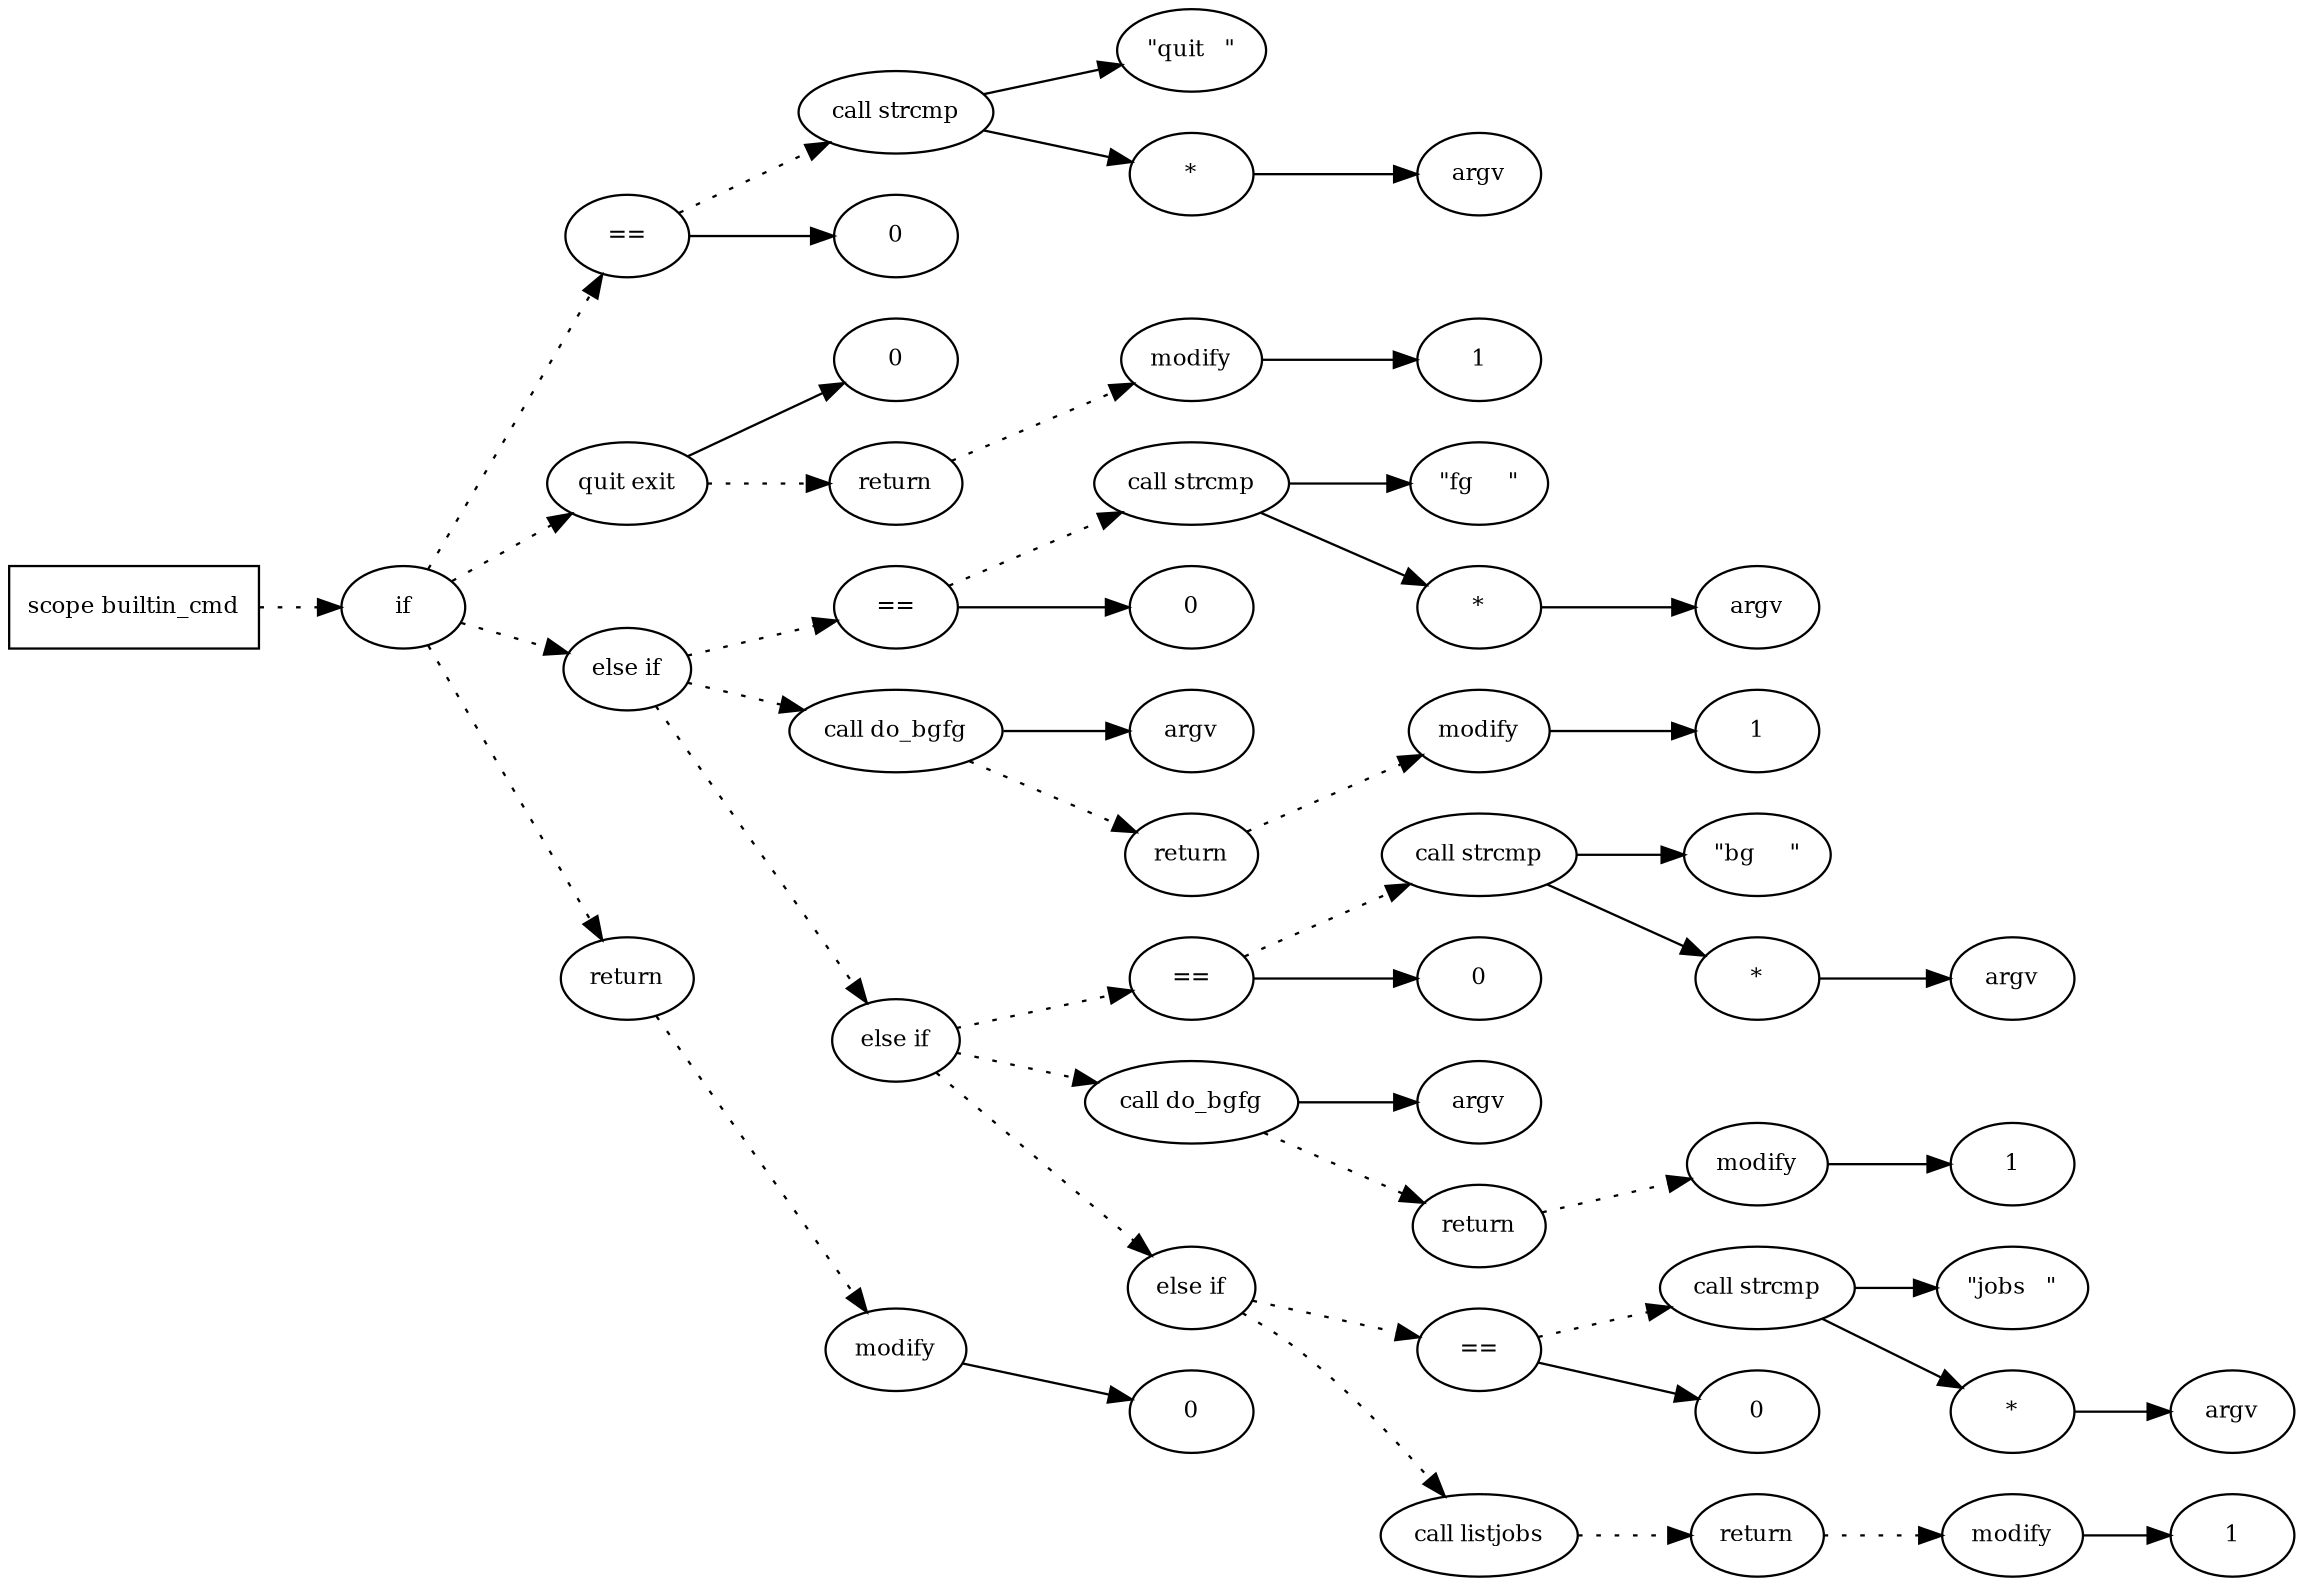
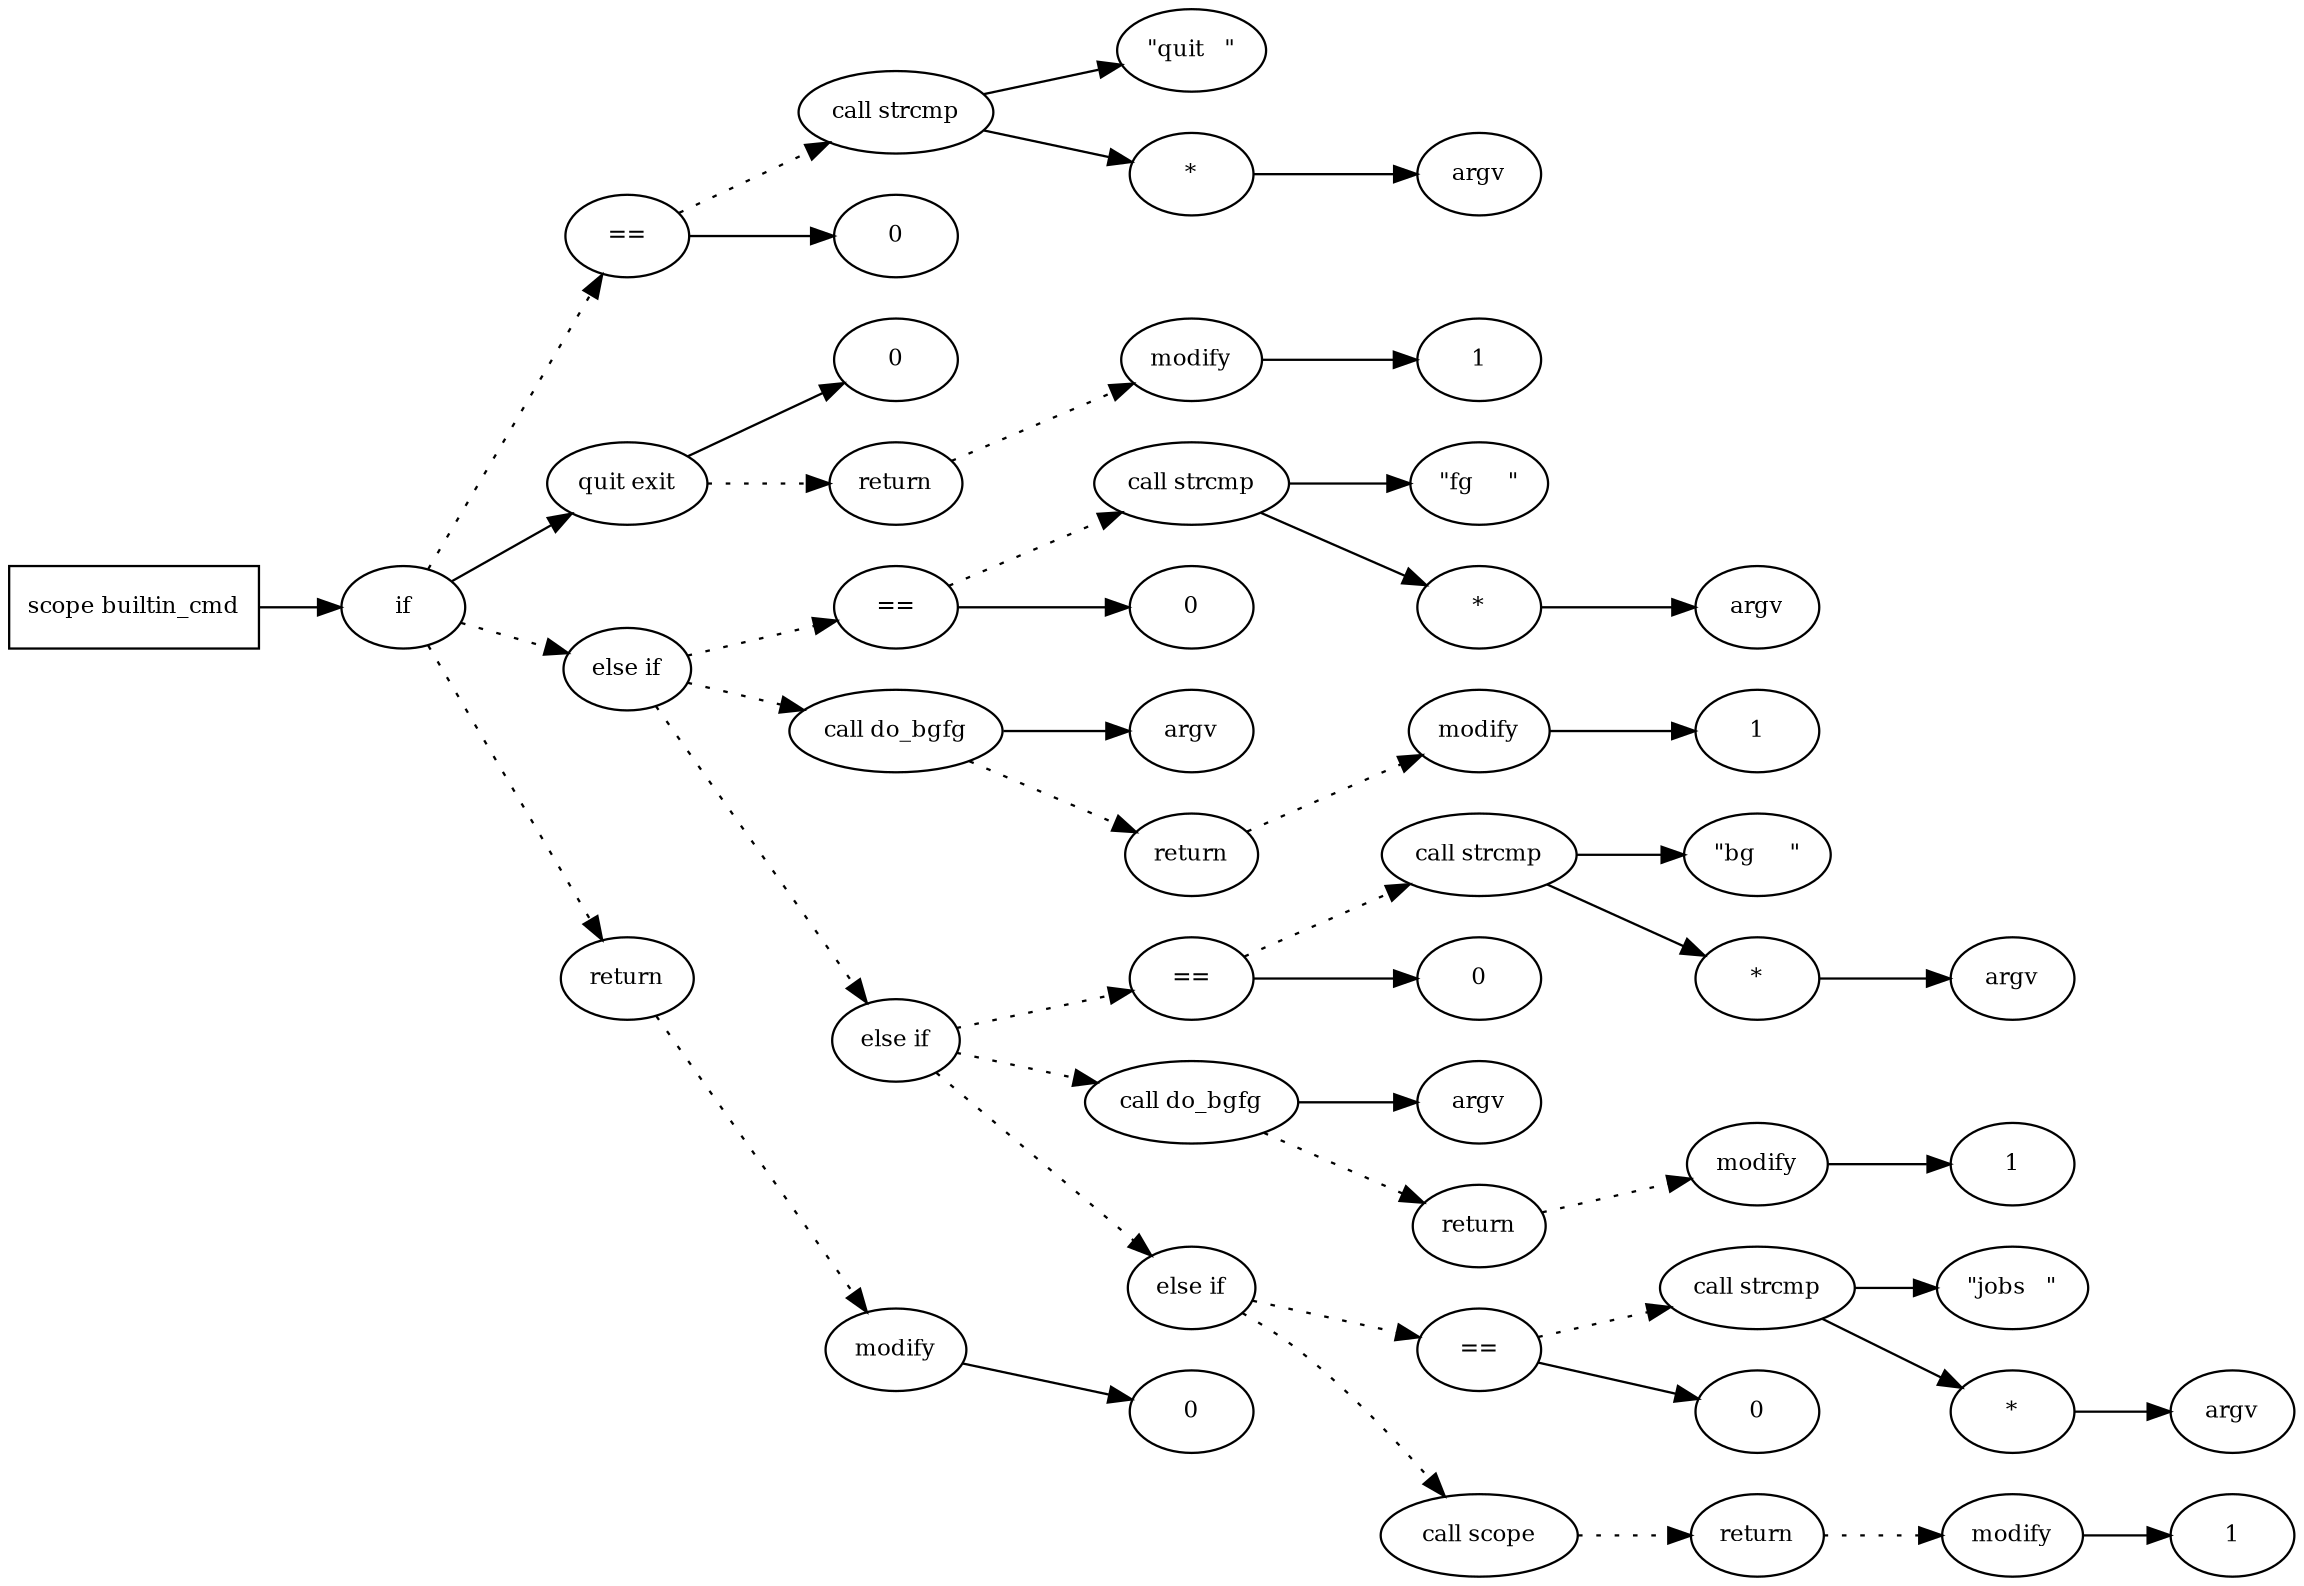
edge "if" -> "quit exit": style dotted -> solid
edge "scope builtin_cmd" -> "if": style dotted -> solid
node "call listjobs": label "call listjobs" -> "call scope"
